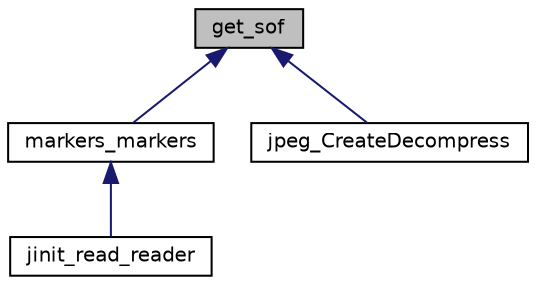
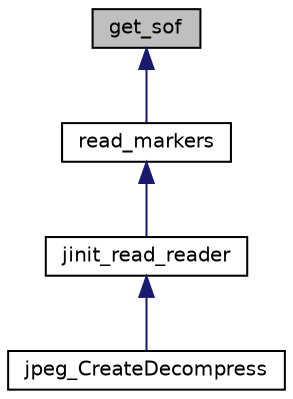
edge "jpeg_CreateDecompress" -> "get_sof": now "jpeg_CreateDecompress" -> "jinit_read_reader"
node "markers_markers": label "markers_markers" -> "read_markers"
